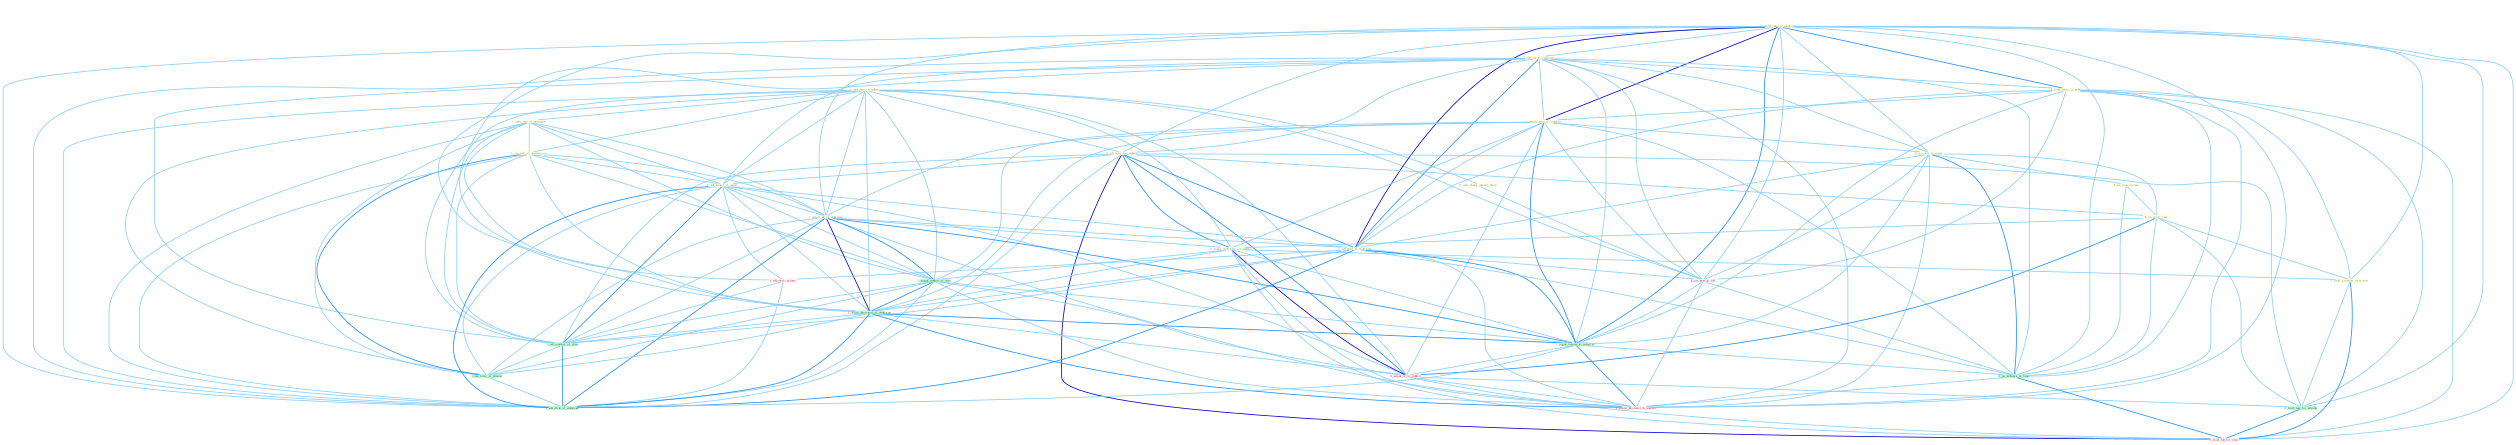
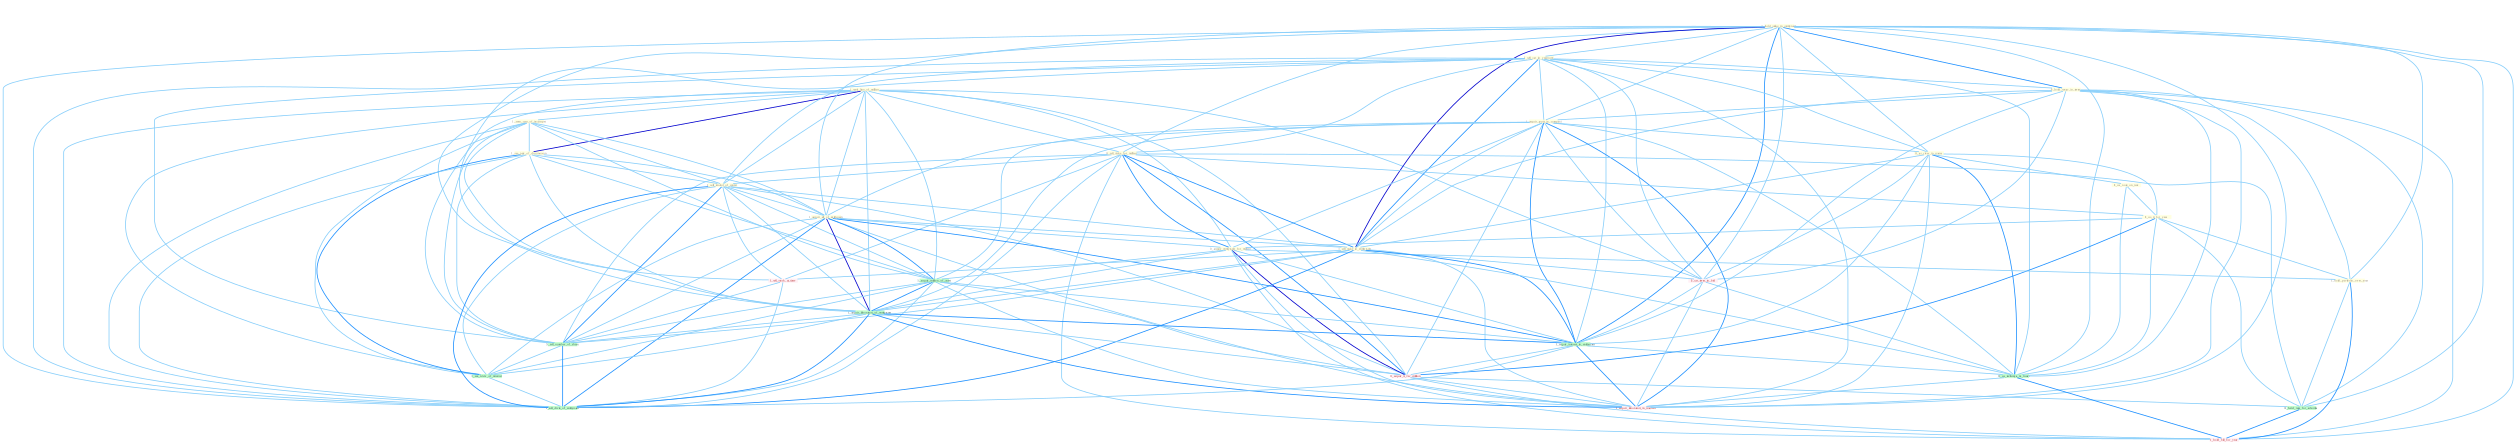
edge "1_hold_stake_in_entitynam" -- "1_acquir_posit_in_compani": color #0000cd -> #87cefa
edge "1_seek_line_of_million" -- "1_see_pair_of_chromosom": color #87cefa -> #0000cd
node "0_seek_chang_among_thing": removed
edge "0_sell_stake_for_million" -- "0_sell_stock_at_time": added
edge "1_acquir_posit_in_compani" -- "0_acquir_laboratori_in_transact": added
edge "0_sell_stake_for_million" -- "1_hold_bill_for_year": color #0000cd -> #87cefa
